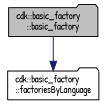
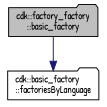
node "cdk::basic_factory ::basic_factory": label "cdk::basic_factory ::basic_factory" -> "cdk::factory_factory ::basic_factory"
